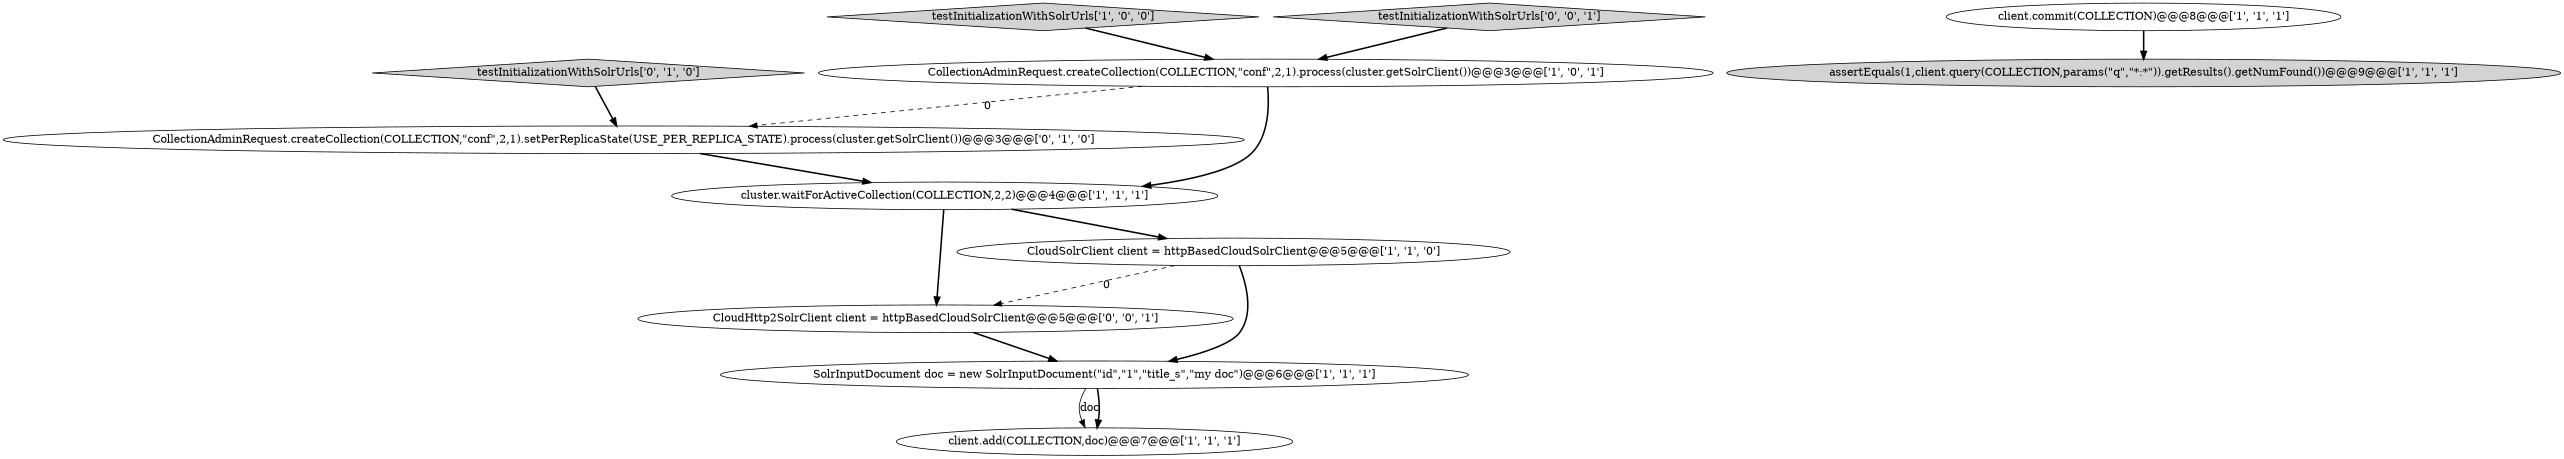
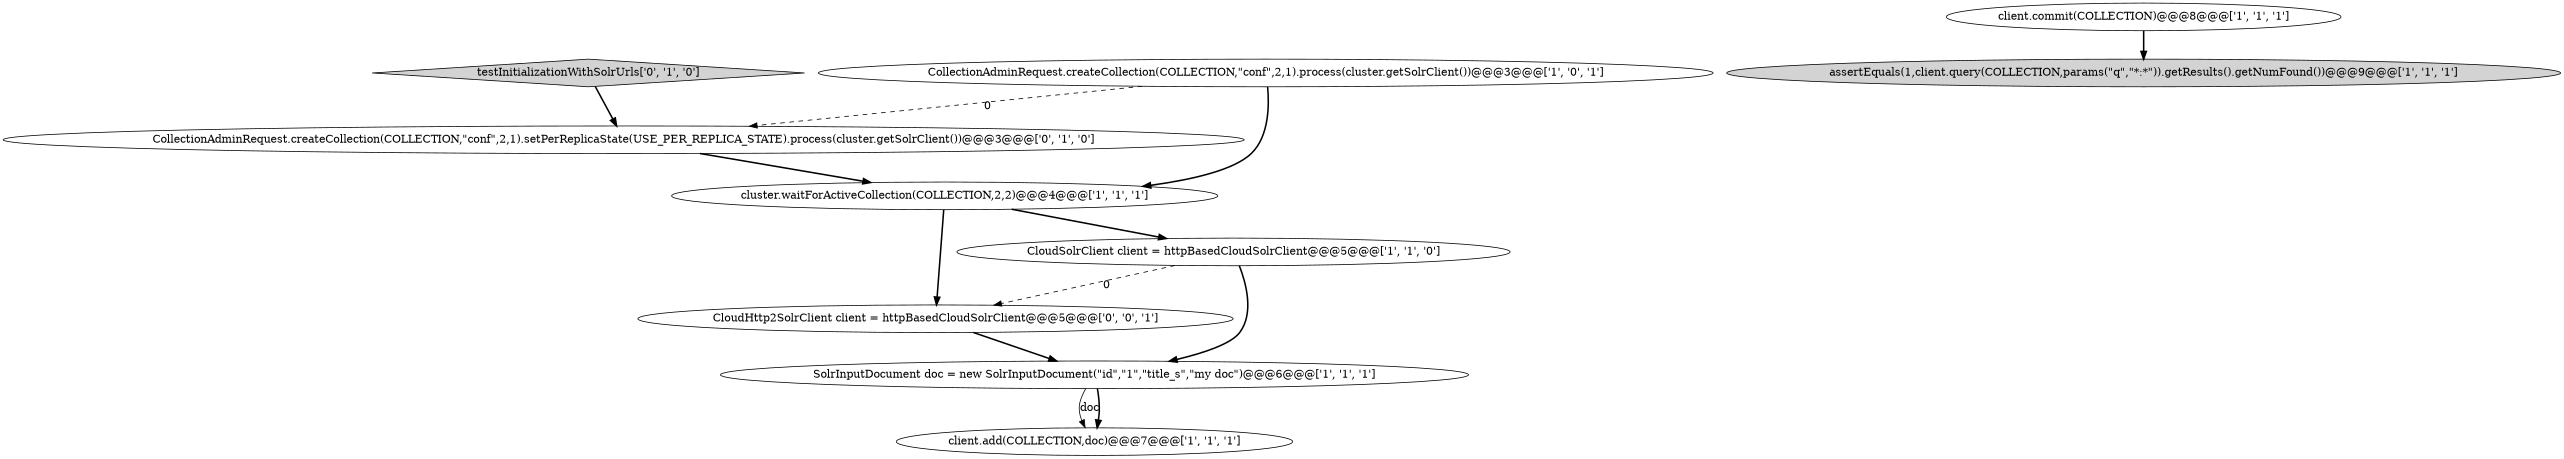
node "testInitializationWithSolrUrls['1', '0', '0']": removed
node "testInitializationWithSolrUrls['0', '0', '1']": removed
